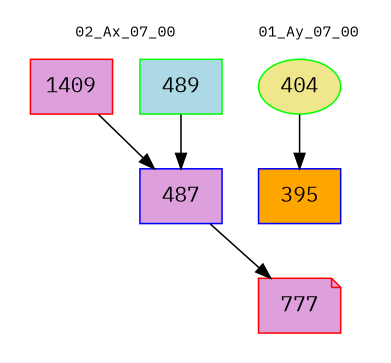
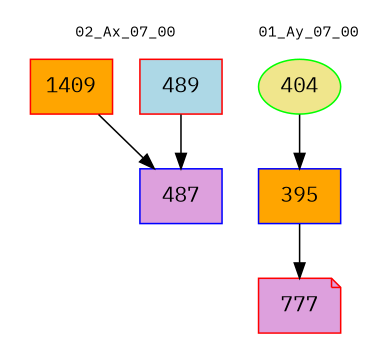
node "1409": fillcolor plum -> orange
node "489": color green -> red
edge "487" -> "777": now "395" -> "777"
